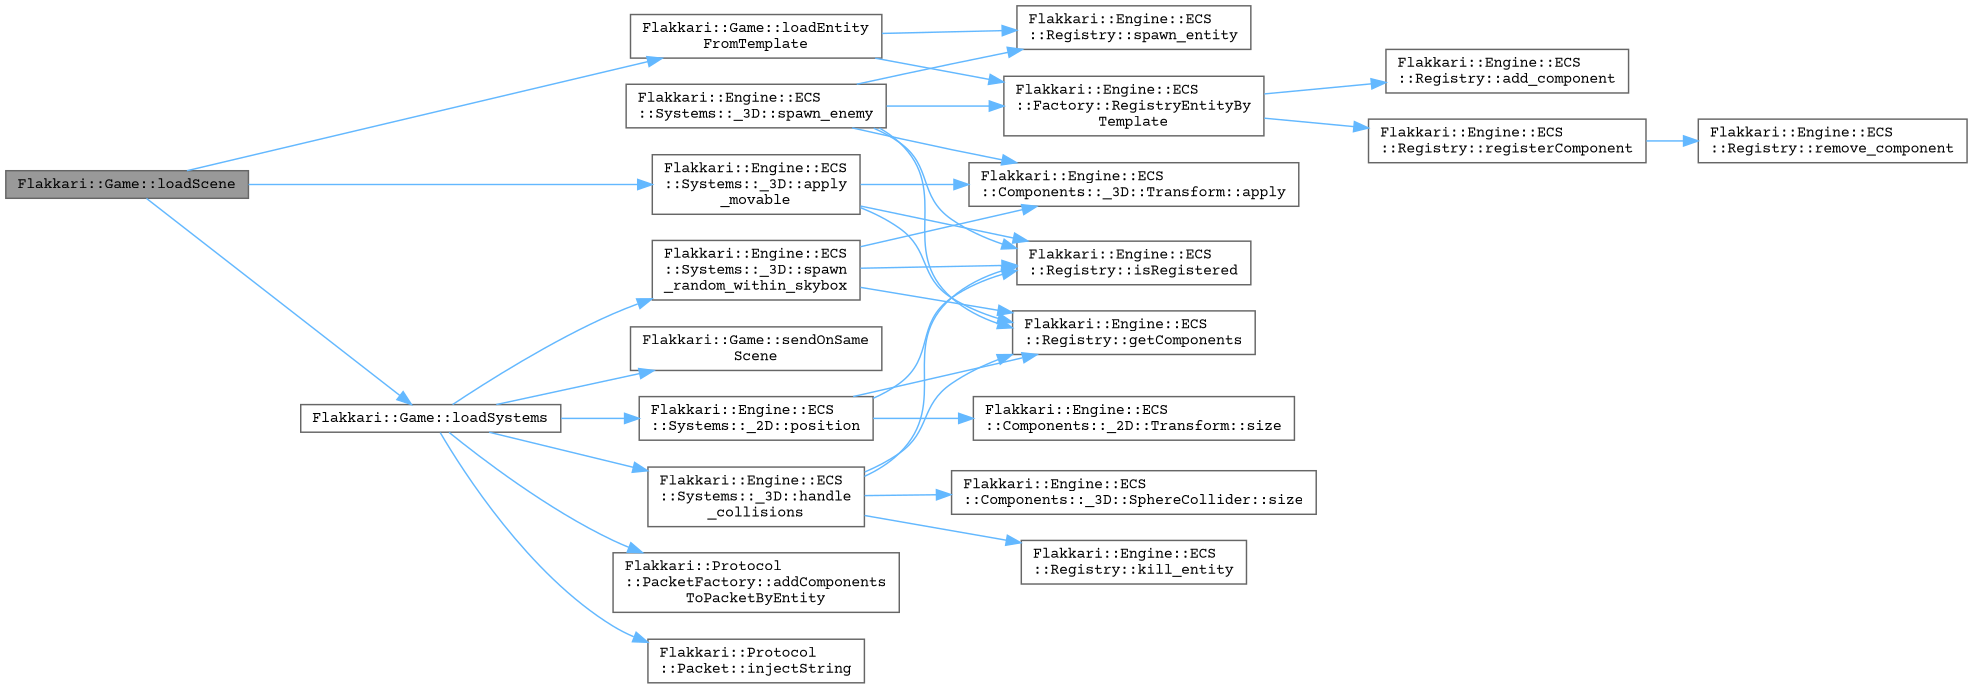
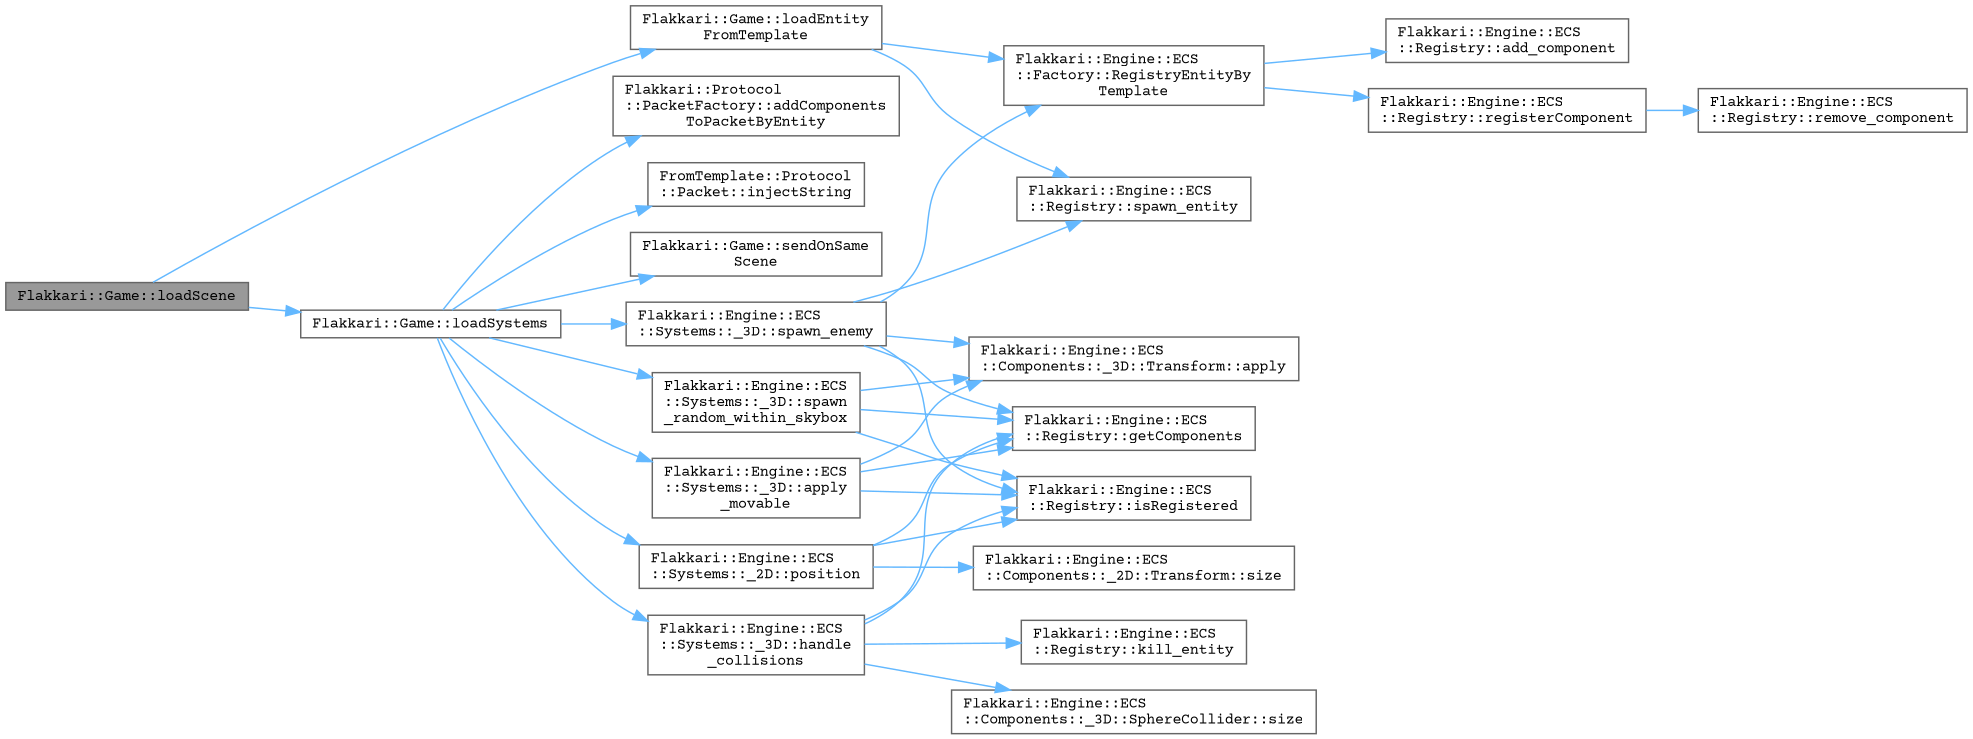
edge "Flakkari::Game::loadScene" -> "Flakkari::Engine::ECS ::Systems::_3D::apply _movable": now "Flakkari::Game::loadSystems" -> "Flakkari::Engine::ECS ::Systems::_3D::apply _movable"
edge "Flakkari::Game::loadSystems" -> "Flakkari::Engine::ECS ::Systems::_3D::spawn_enemy": added
node "Flakkari::Protocol ::Packet::injectString": label "Flakkari::Protocol ::Packet::injectString" -> "FromTemplate::Protocol ::Packet::injectString"
